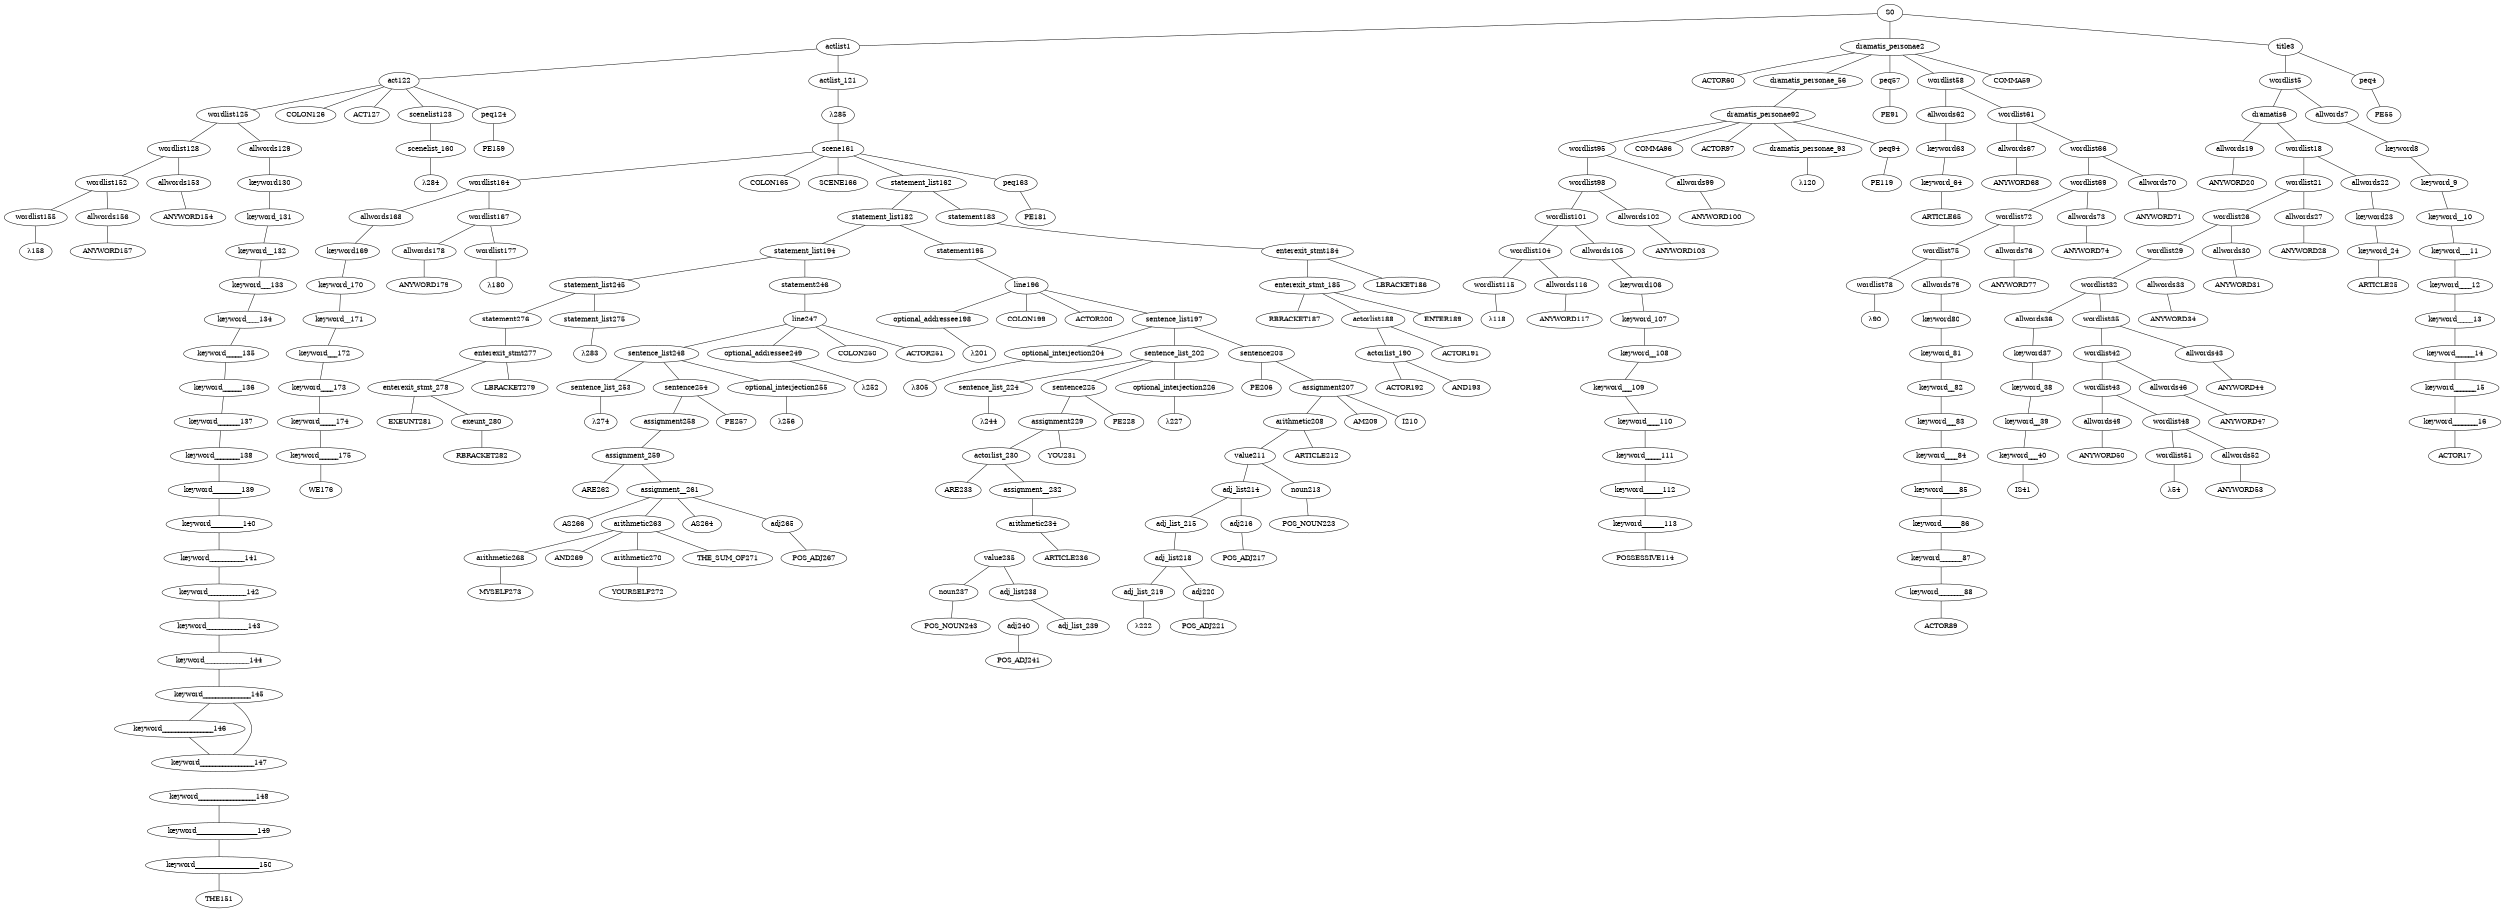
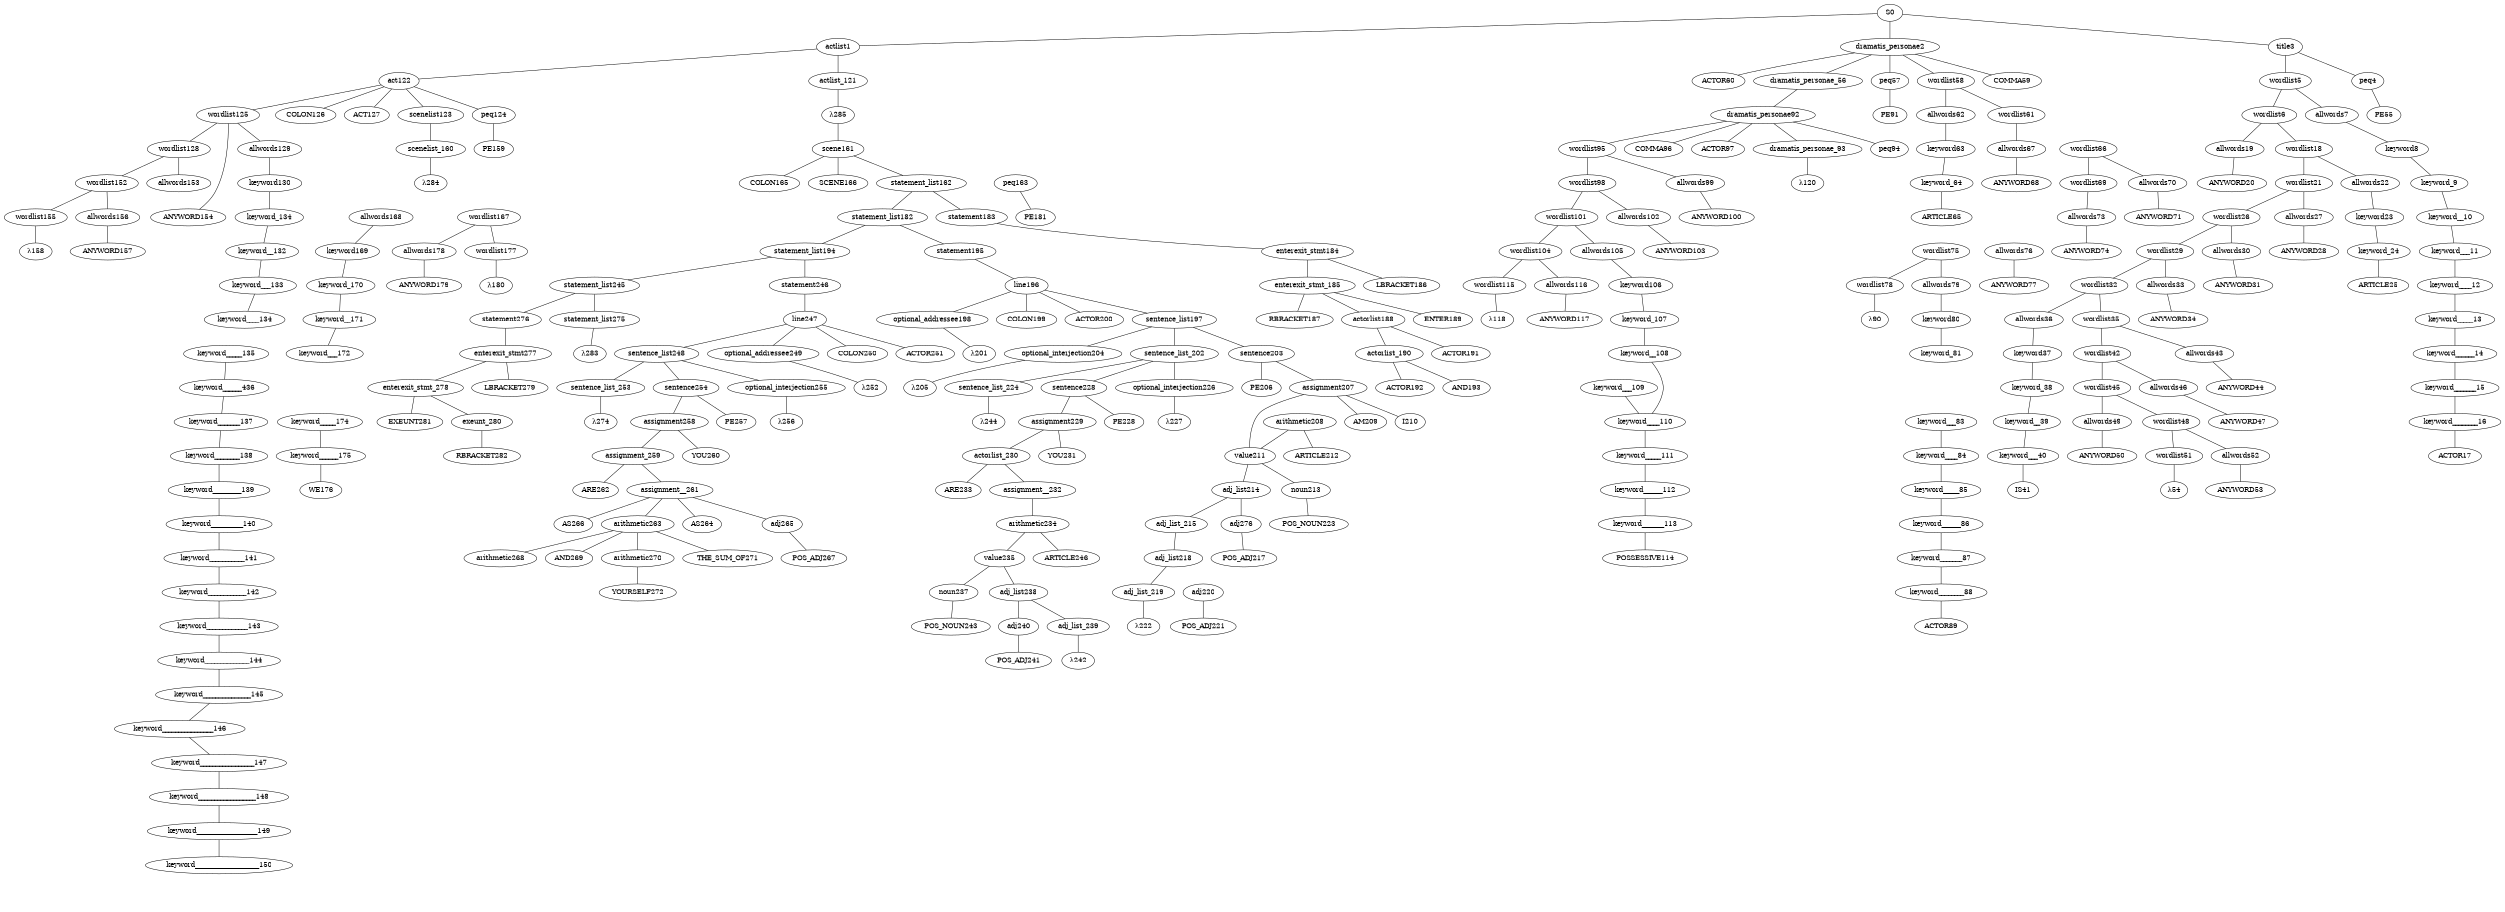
node "dramatis6": label "dramatis6" -> "wordlist6"
edge "wordlist61" -- "wordlist66": removed
edge "scene161" -- "peq163": removed
node "wordlist164": removed
node "PE119": removed
edge "allwords153" -- "ANYWORD154": now "wordlist125" -- "ANYWORD154"
node "keyword_131": label "keyword_131" -> "keyword_134"
node "wordlist72": removed
edge "wordlist29" -- "allwords33": added
edge "keyword____134" -- "keyword_____135": removed
edge "keyword__108" -- "keyword___109": now "keyword__108" -- "keyword____110"
node "keyword______136": label "keyword______136" -> "keyword______436"
node "keyword____173": removed
node "λ305": label "λ305" -> "λ205"
node "sentence225": label "sentence225" -> "sentence228"
node "keyword__82": removed
node "wordlist43": label "wordlist43" -> "wordlist45"
edge "assignment207" -- "arithmetic208": now "assignment207" -- "value211"
node "YOU260": added
node "adj216": label "adj216" -> "adj276"
edge "arithmetic234" -- "value235": added
node "ARTICLE236": label "ARTICLE236" -> "ARTICLE246"
edge "adj_list218" -- "adj220": removed
node "MYSELF273": removed
edge "adj_list238" -- "adj240": added
node "λ242": added
edge "keyword_______________145" -- "keyword_________________147": now "keyword__________________148" -- "keyword_________________147"
node "THE151": removed
